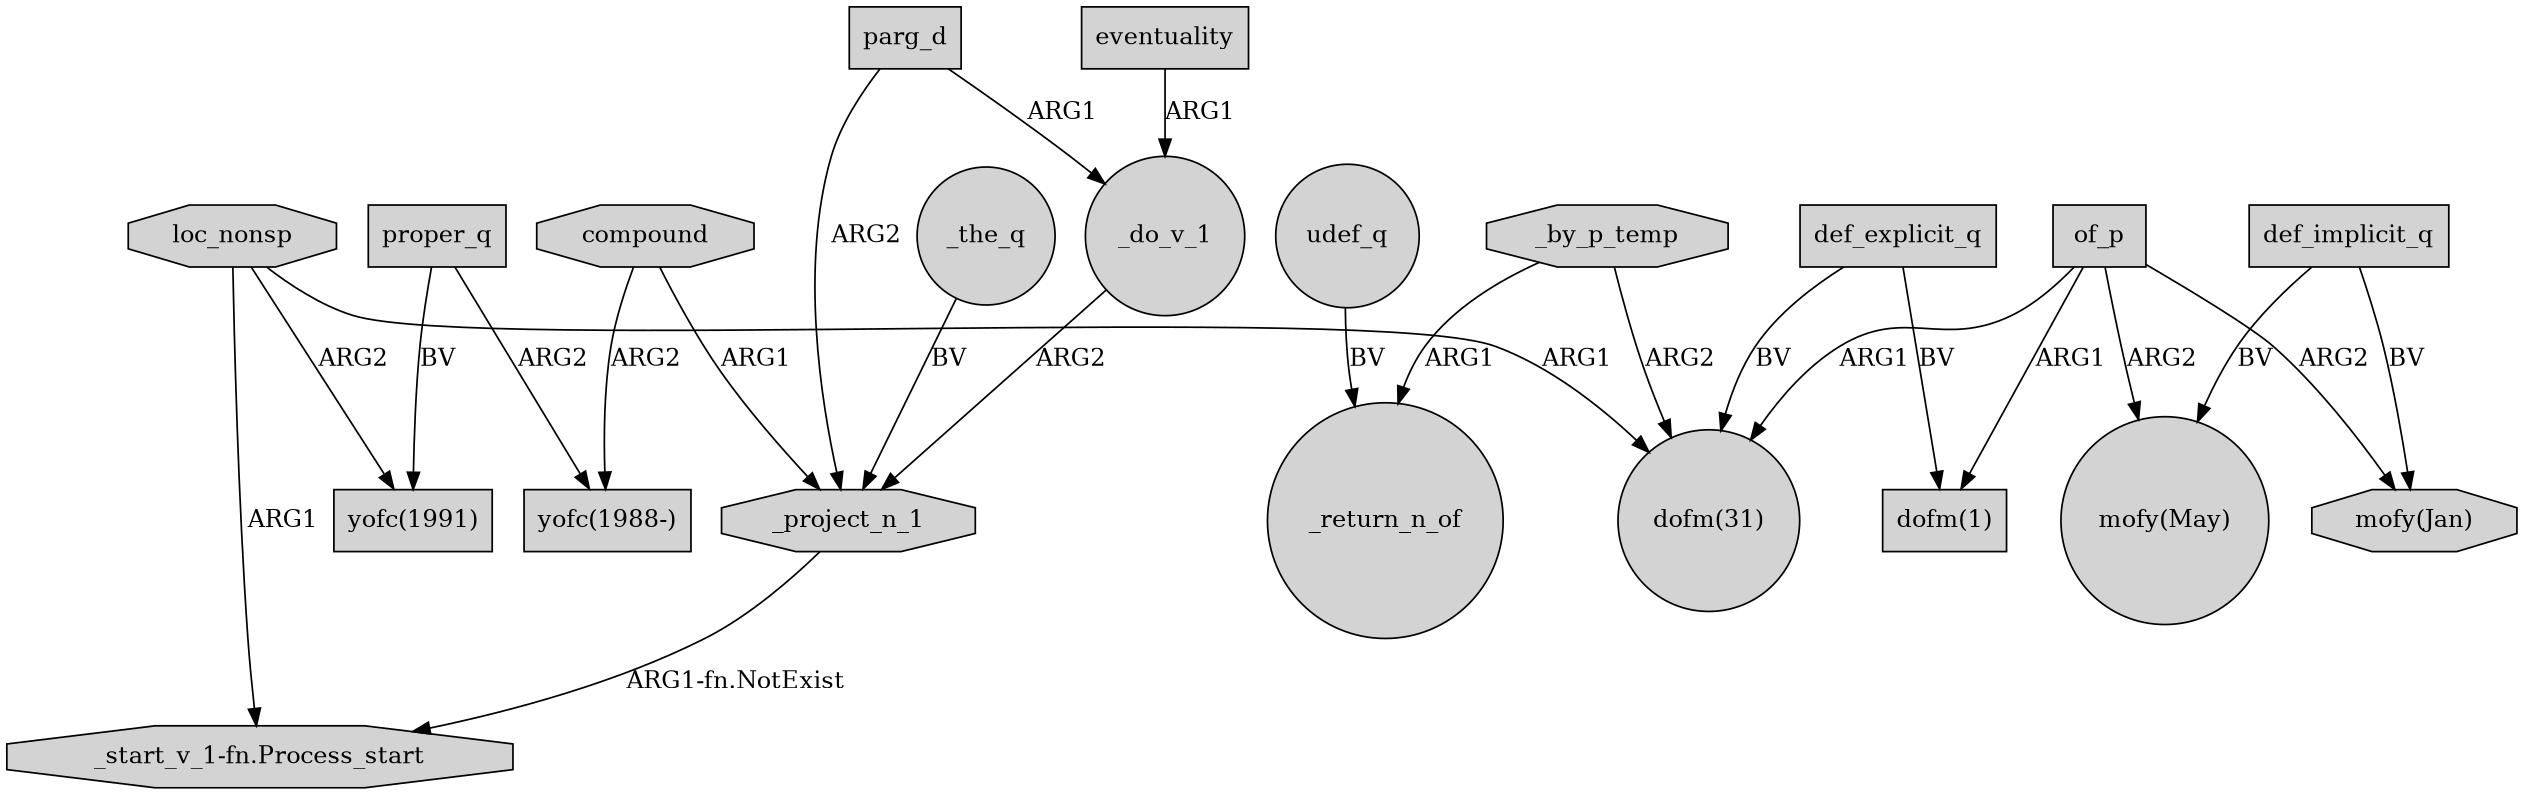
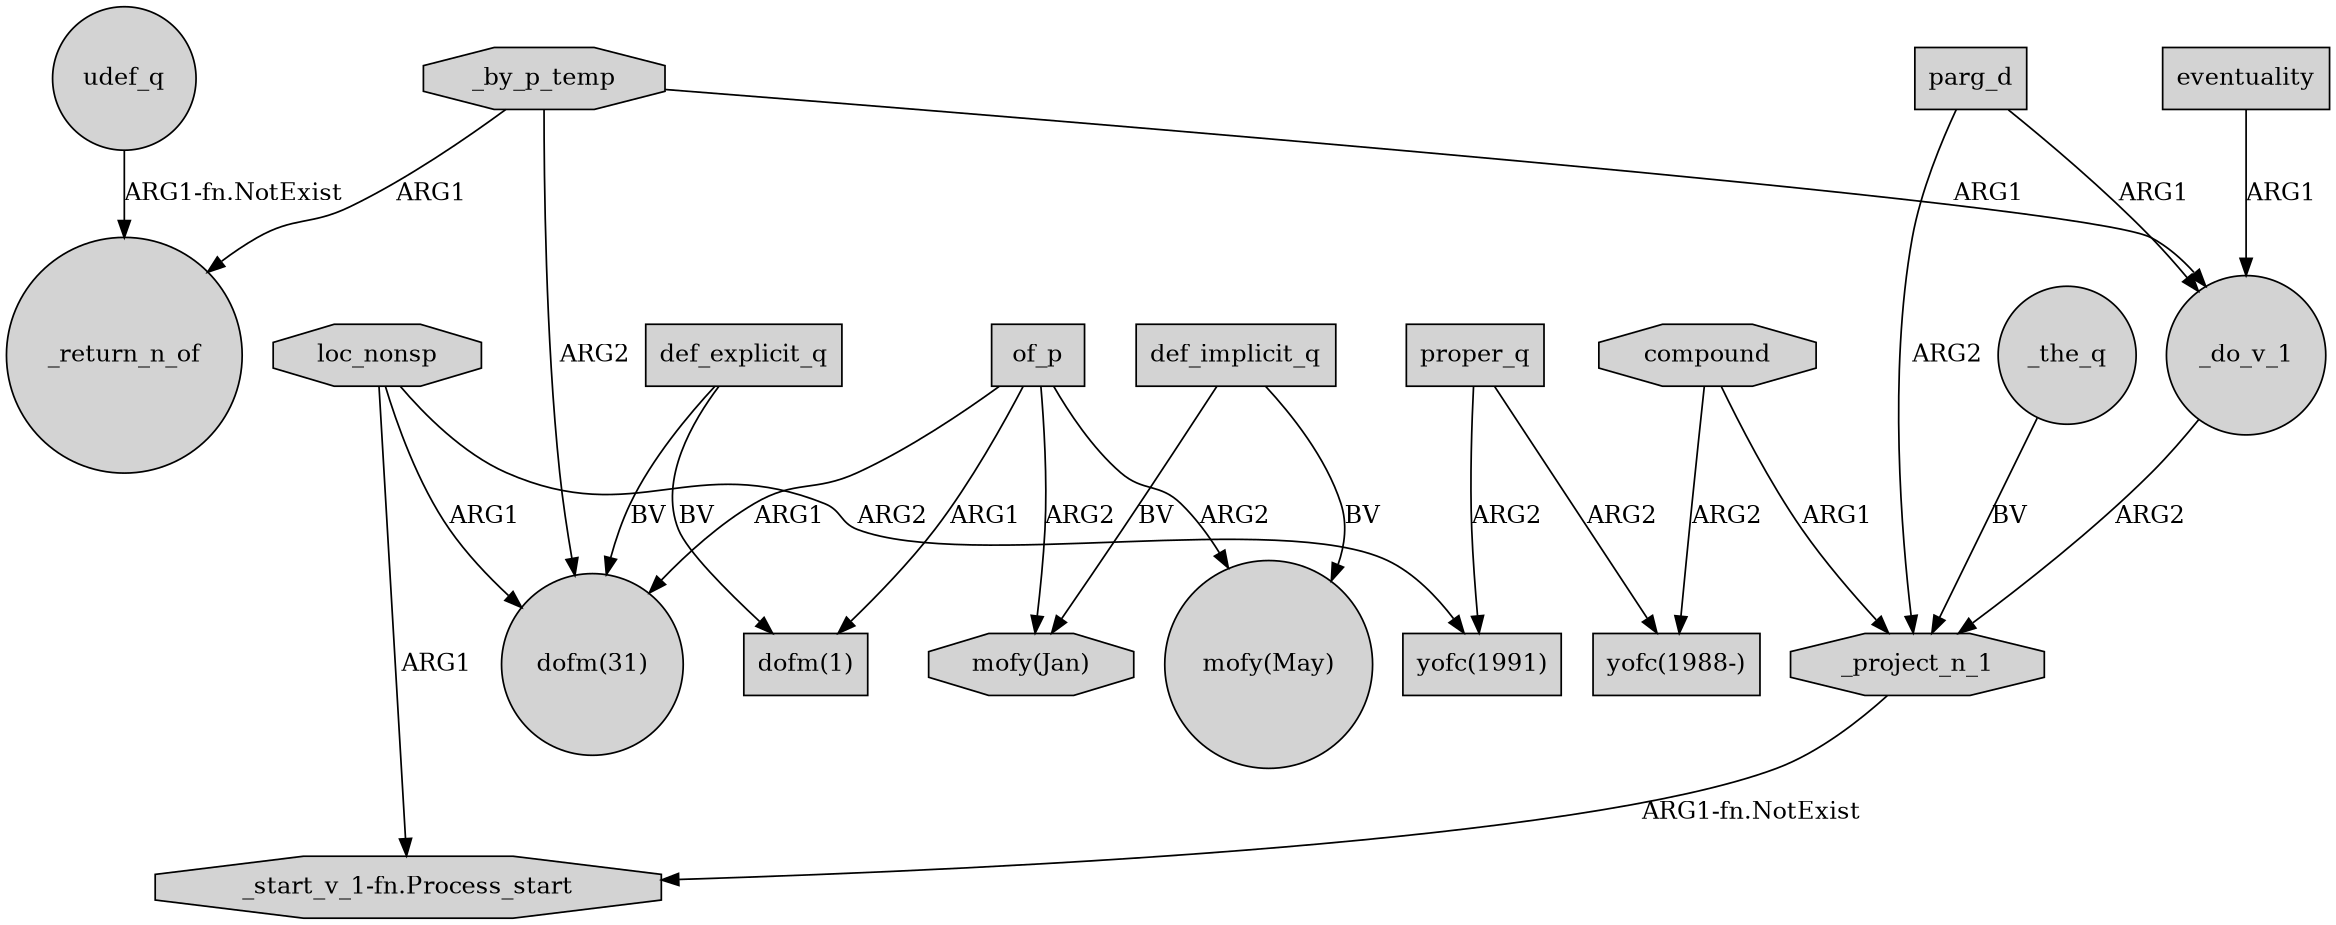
edge "_by_p_temp" -> "_do_v_1": added, label "ARG1"
edge "proper_q" -> "yofc(1991)": label "BV" -> "ARG2"
edge "udef_q" -> "_return_n_of": label "BV" -> "ARG1-fn.NotExist"
